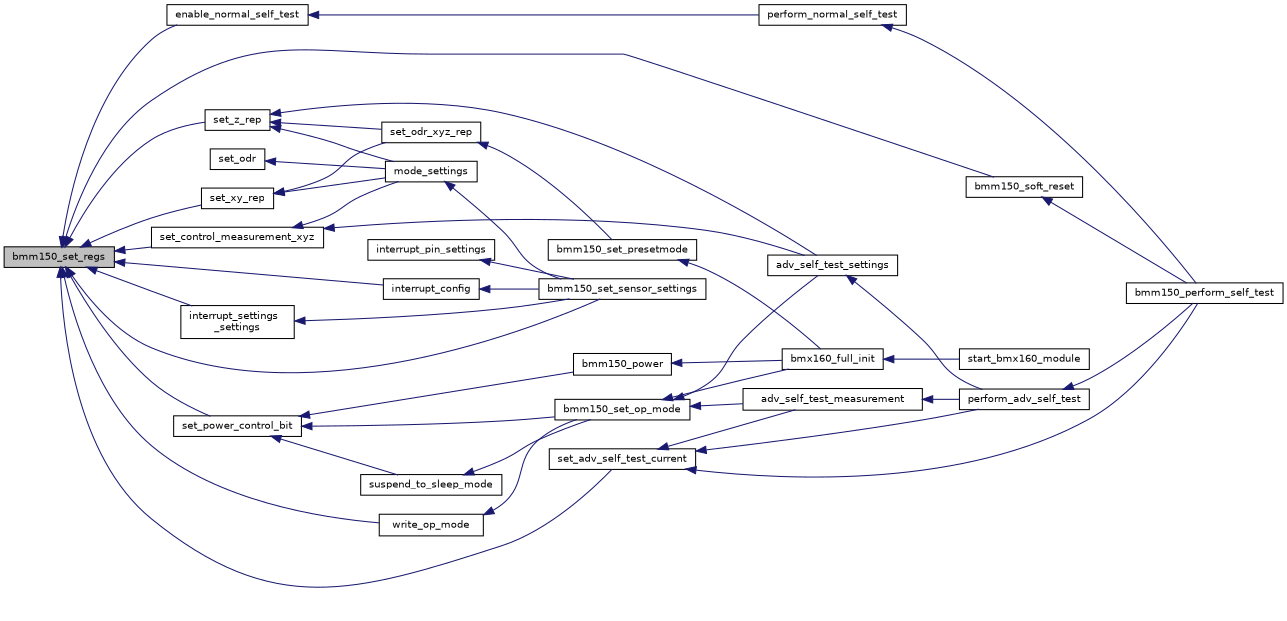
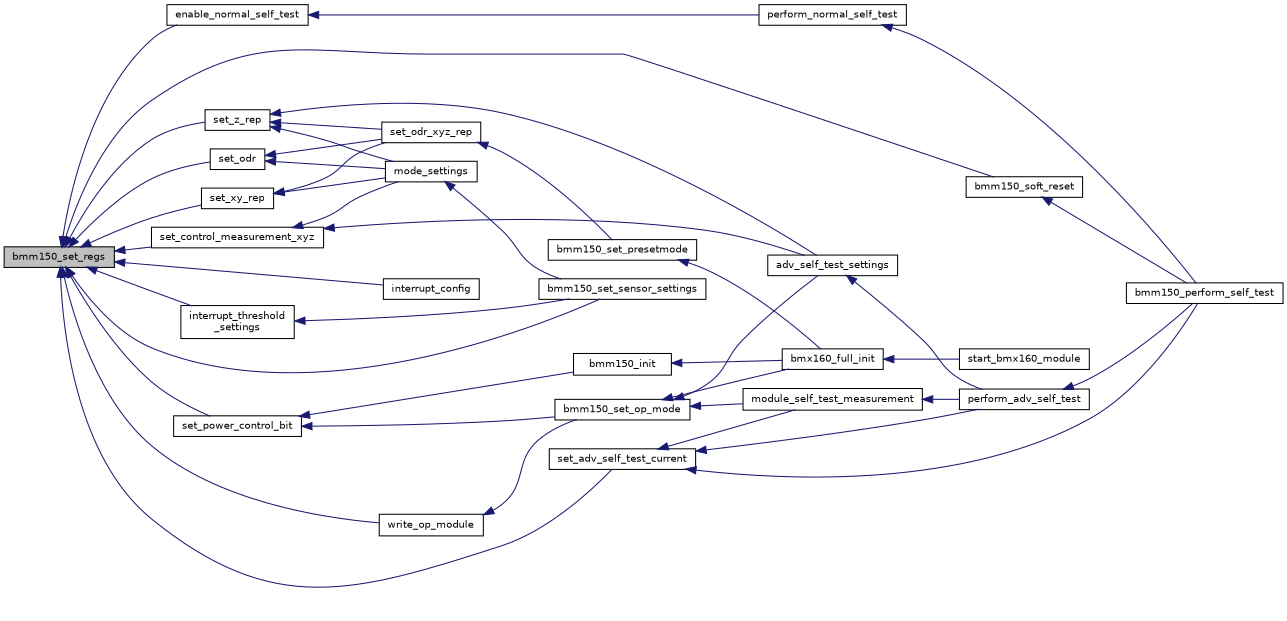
edge "set_odr_xyz_rep" -> "set_odr": added
edge "set_odr" -> "bmm150_set_regs": added
node "interrupt_pin_settings": removed
edge "bmm150_set_sensor_settings" -> "interrupt_config": removed
node "interrupt_settings _settings": label "interrupt_settings _settings" -> "interrupt_threshold _settings"
node "bmm150_power": label "bmm150_power" -> "bmm150_init"
node "adv_self_test_measurement": label "adv_self_test_measurement" -> "module_self_test_measurement"
node "suspend_to_sleep_mode": removed
node "write_op_mode": label "write_op_mode" -> "write_op_module"
